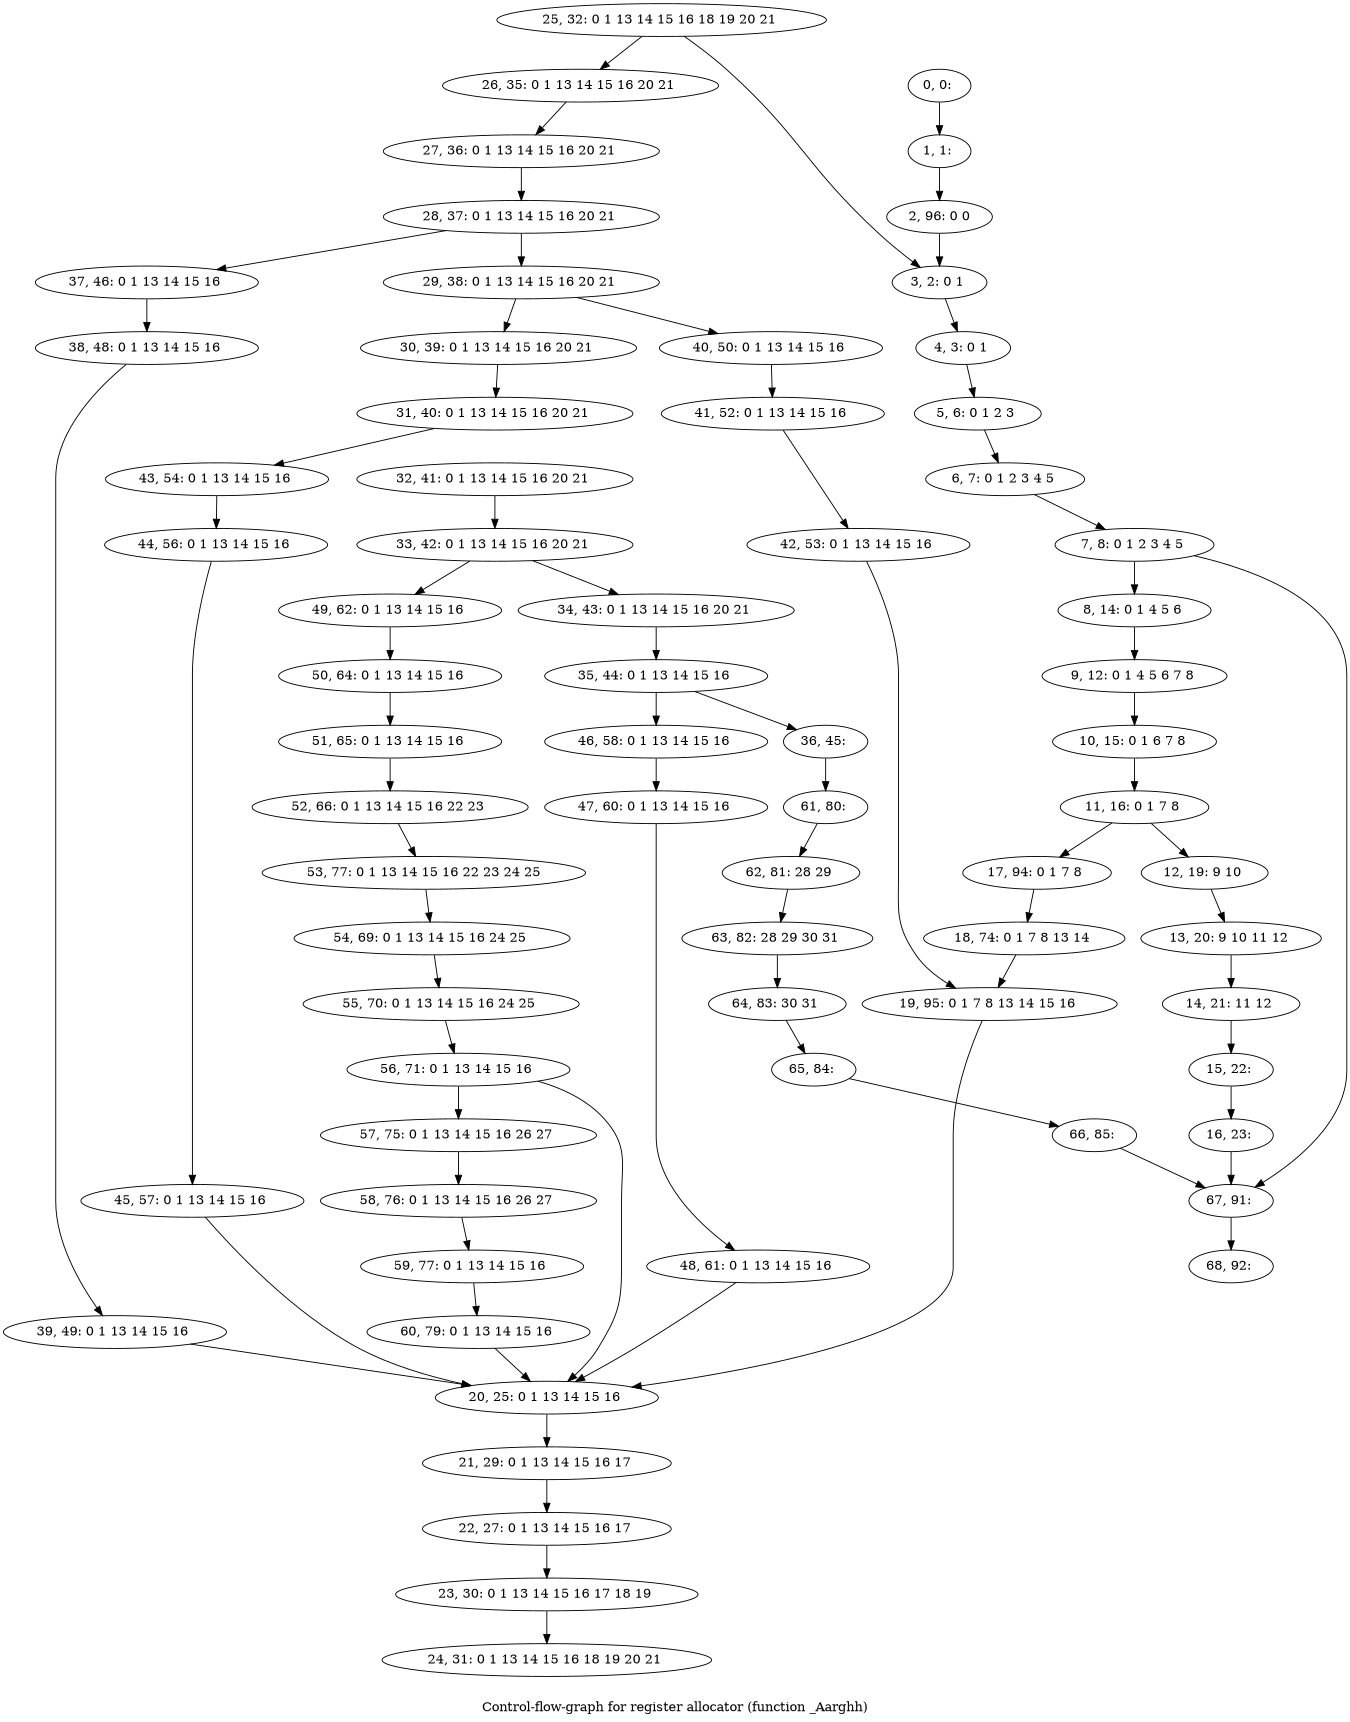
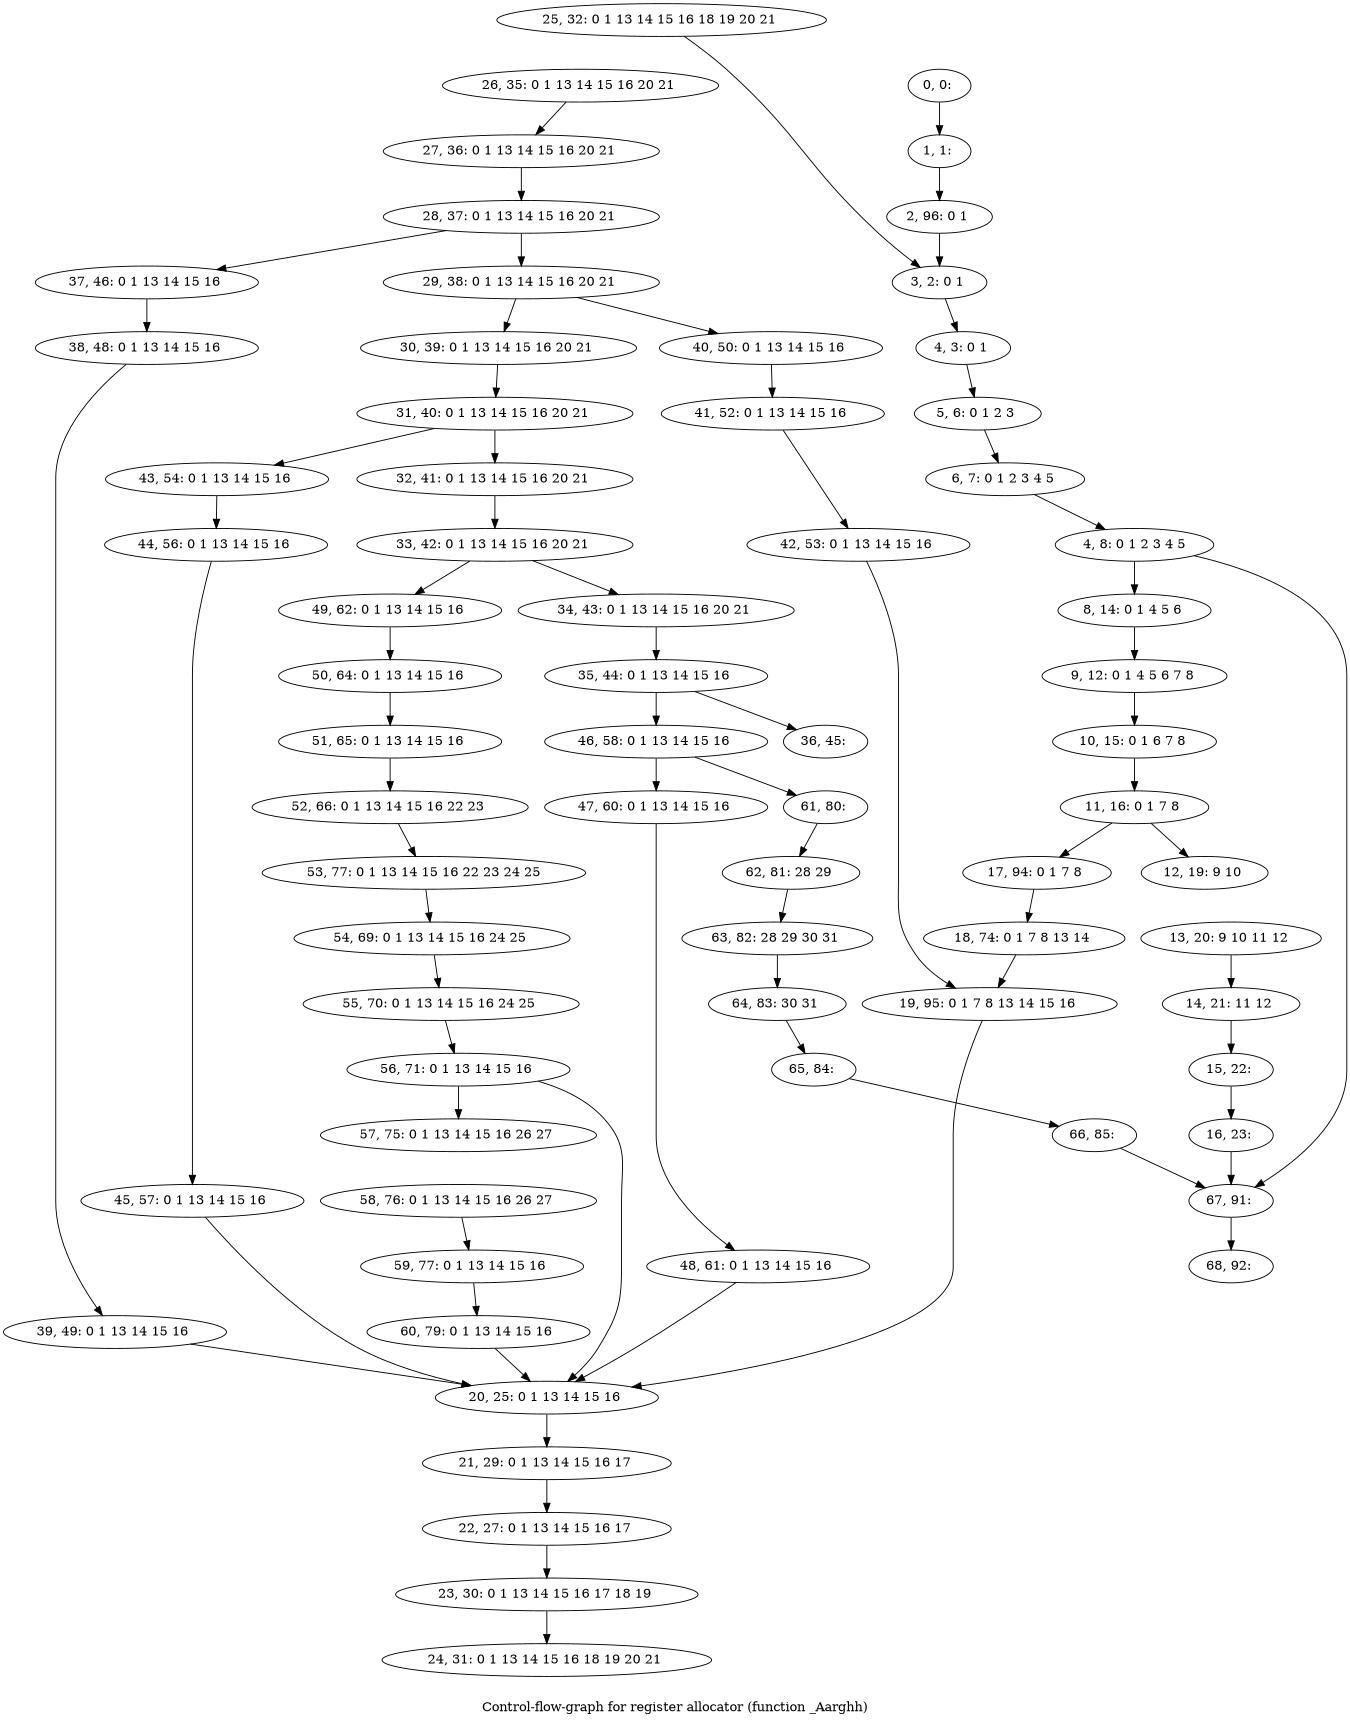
edge "25, 32: 0 1 13 14 15 16 18 19 20 21" -> "26, 35: 0 1 13 14 15 16 20 21": removed
node "2, 96: 0 0": label "2, 96: 0 0" -> "2, 96: 0 1"
edge "31, 40: 0 1 13 14 15 16 20 21" -> "32, 41: 0 1 13 14 15 16 20 21": added
node "7, 8: 0 1 2 3 4 5": label "7, 8: 0 1 2 3 4 5" -> "4, 8: 0 1 2 3 4 5"
edge "36, 45:" -> "61, 80:": now "46, 58: 0 1 13 14 15 16" -> "61, 80:"
edge "12, 19: 9 10" -> "13, 20: 9 10 11 12": removed
edge "57, 75: 0 1 13 14 15 16 26 27" -> "58, 76: 0 1 13 14 15 16 26 27": removed
